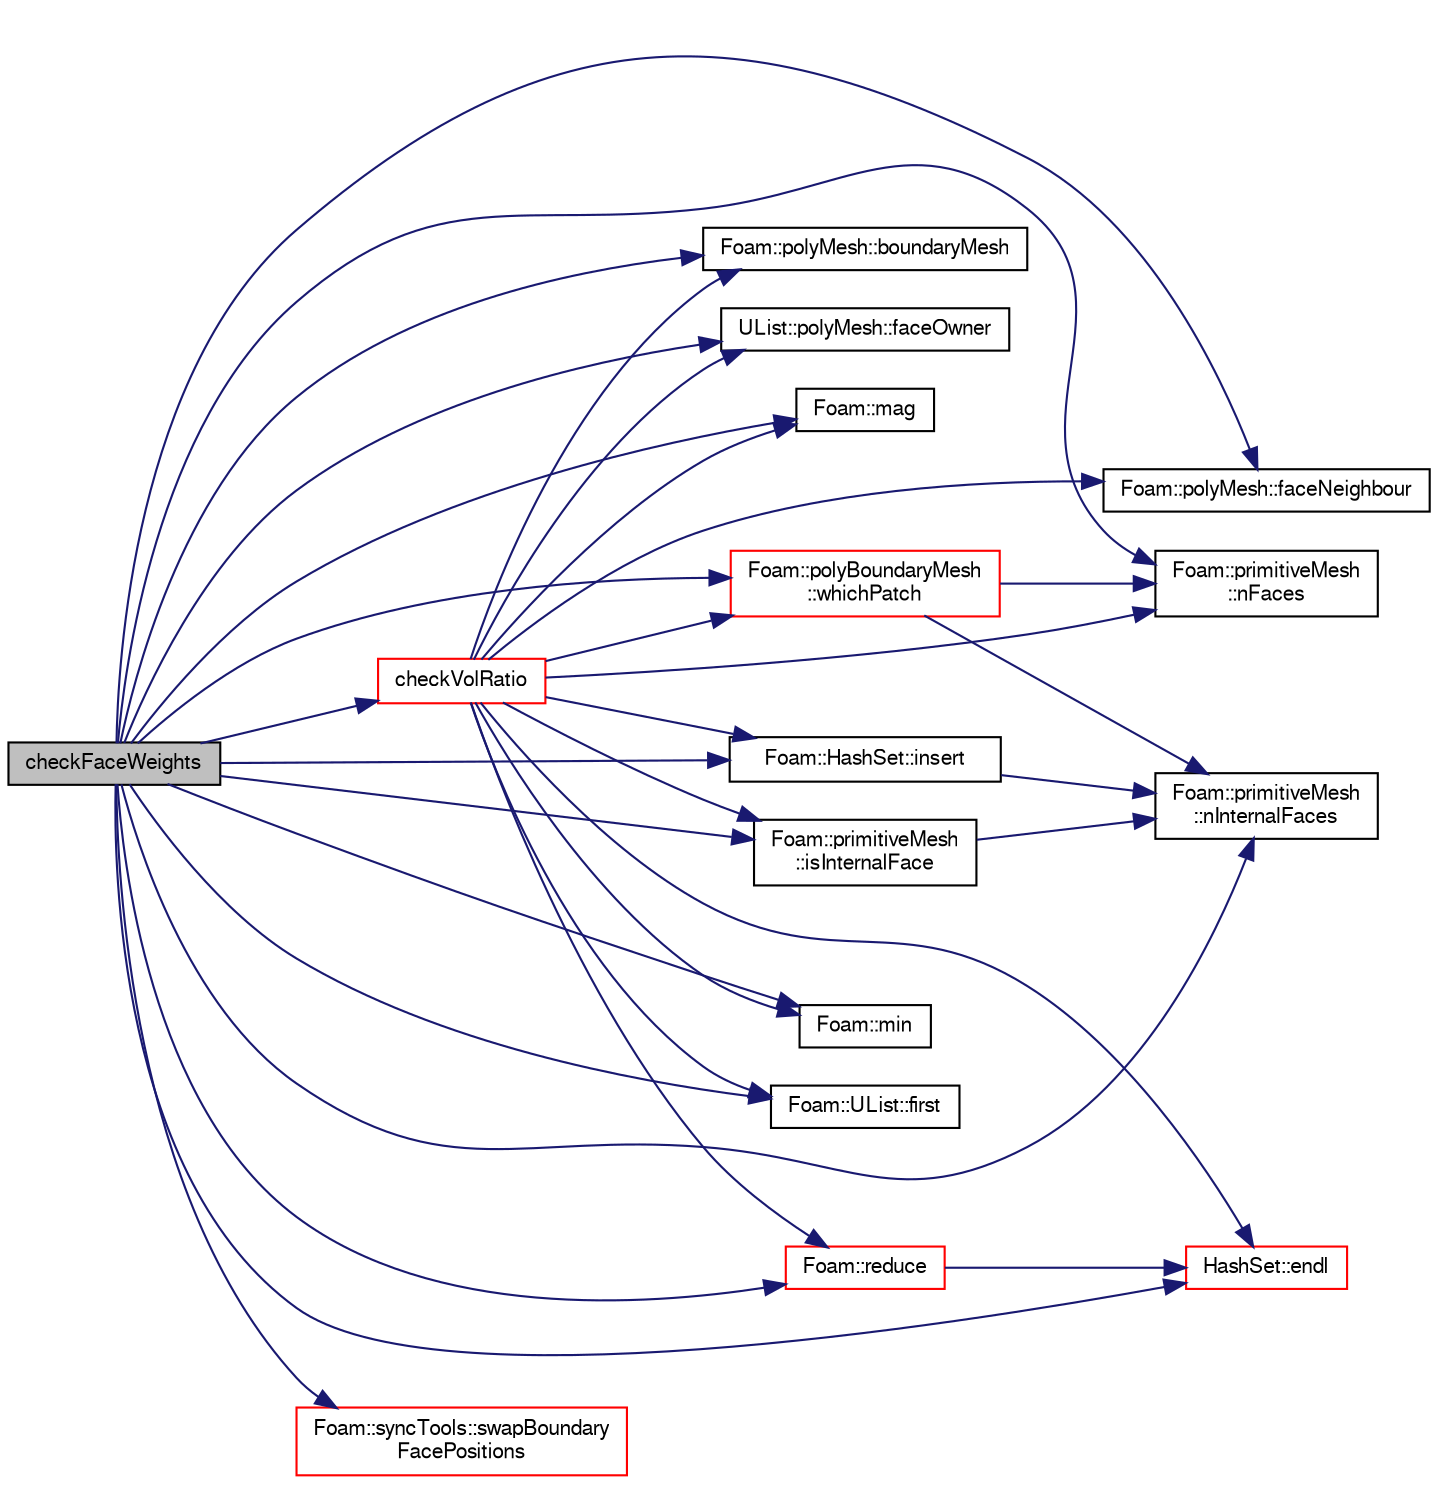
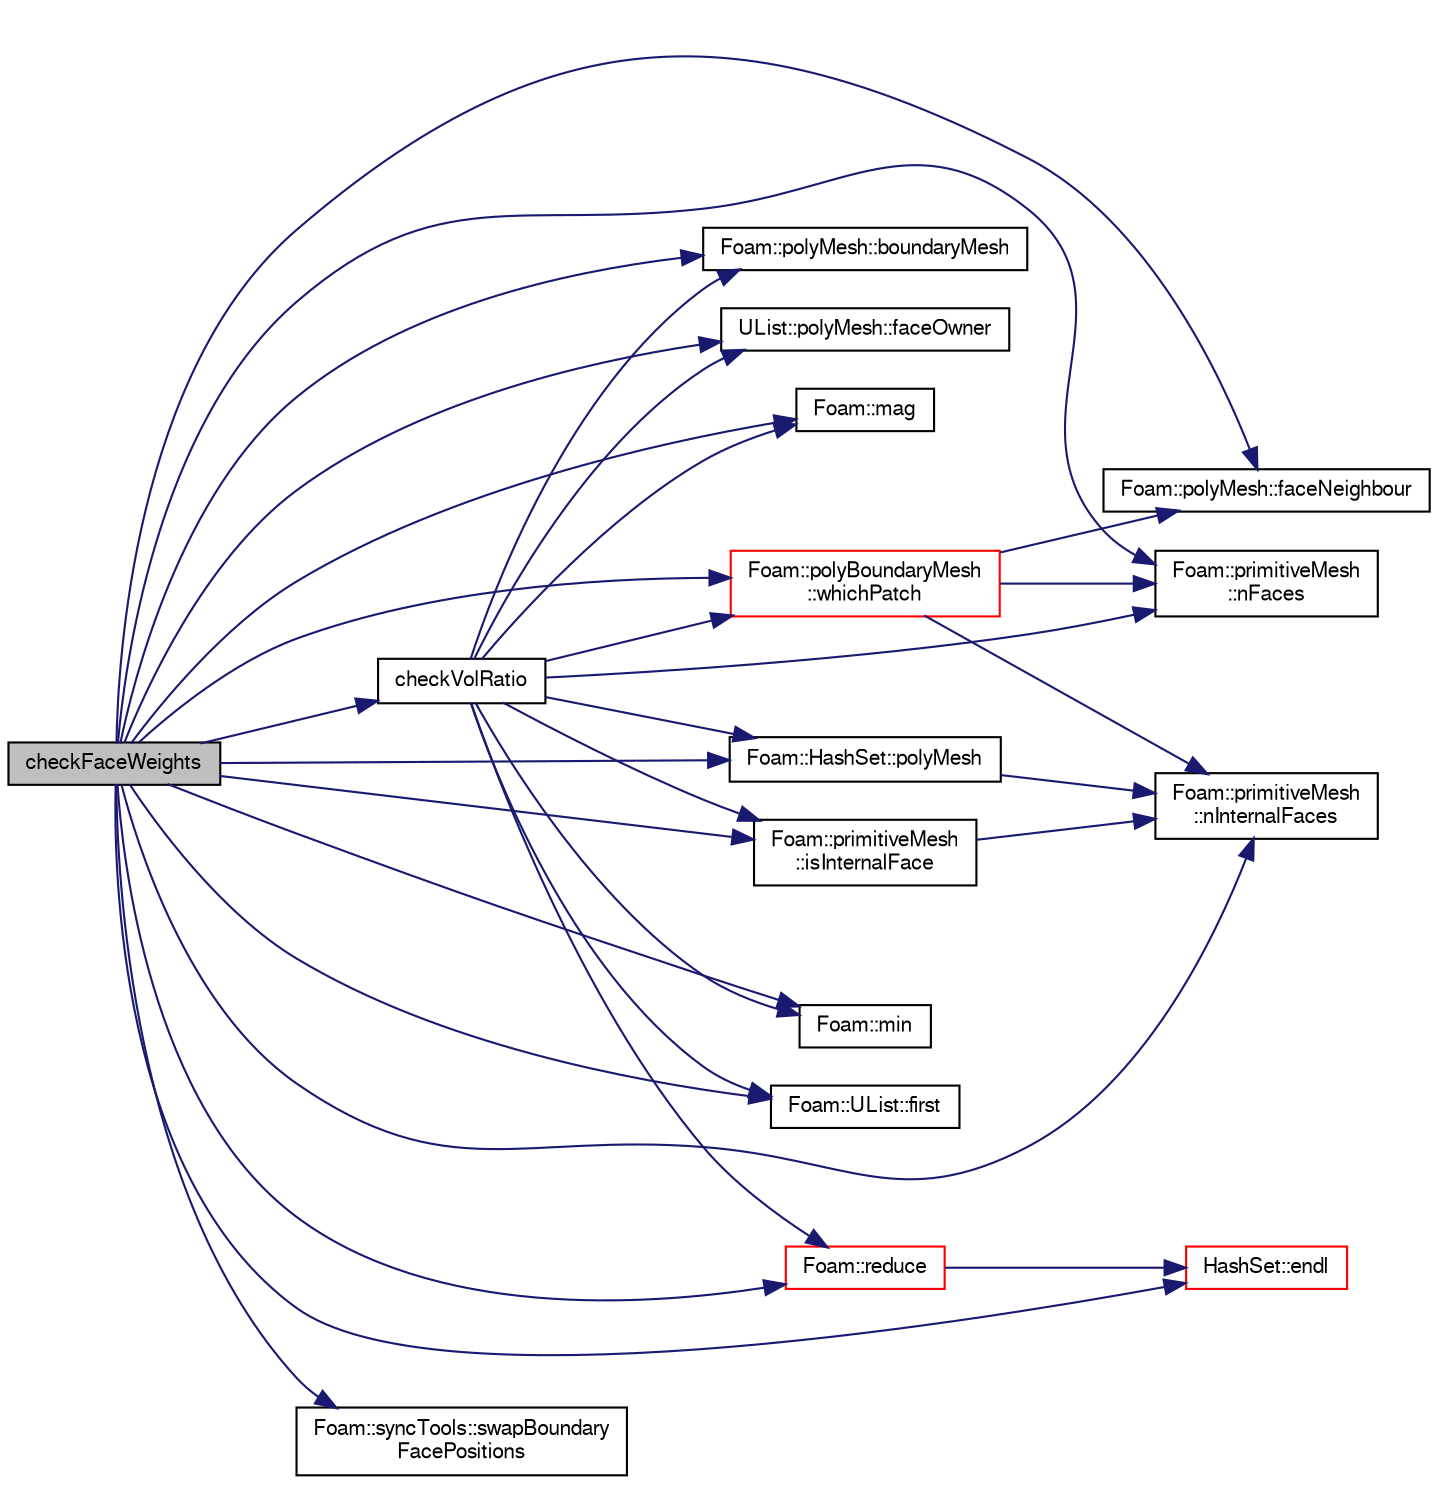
edge "checkVolRatio" -> "Foam::polyMesh::faceNeighbour": now "Foam::polyBoundaryMesh ::whichPatch" -> "Foam::polyMesh::faceNeighbour"
node "checkVolRatio": color red -> black
node "Foam::HashSet::insert": label "Foam::HashSet::insert" -> "Foam::HashSet::polyMesh"
edge "checkVolRatio" -> "HashSet::endl": removed
node "Foam::syncTools::swapBoundary FacePositions": color red -> black
